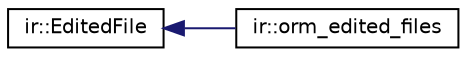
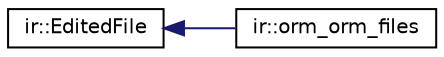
node "ir::orm_edited_files": label "ir::orm_edited_files" -> "ir::orm_orm_files"
